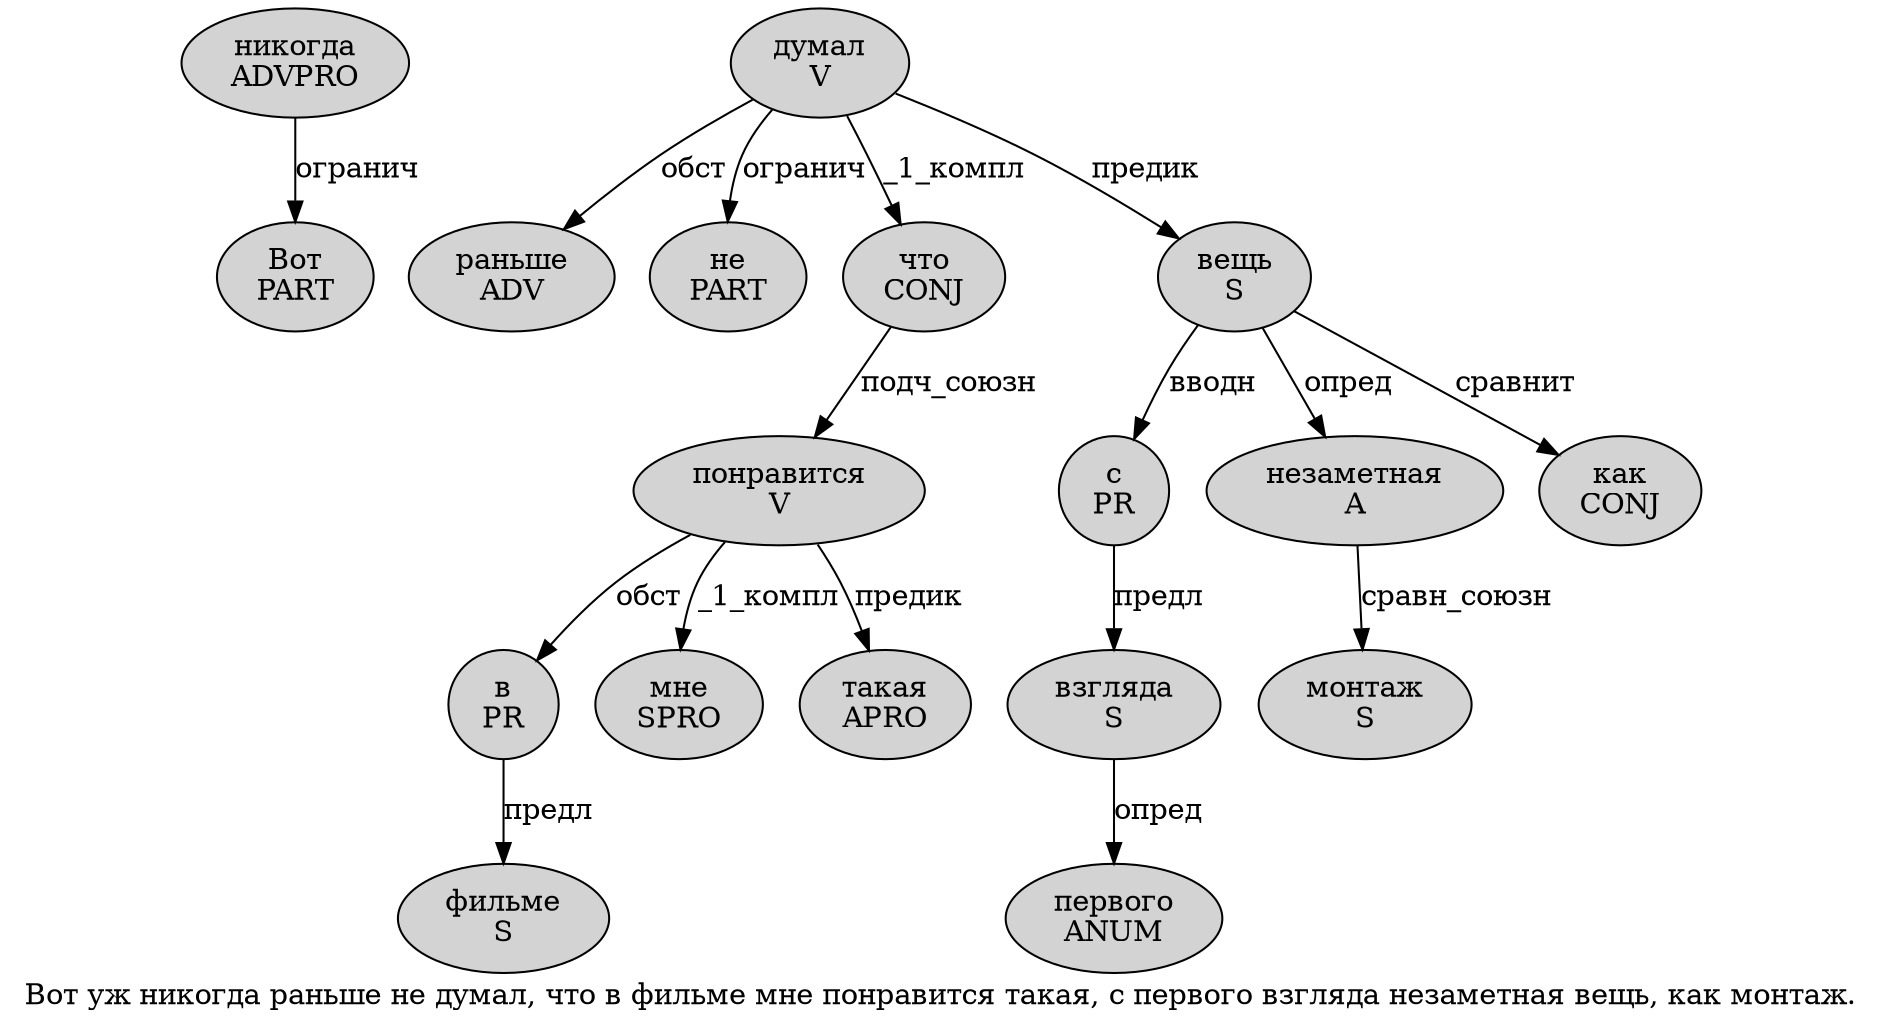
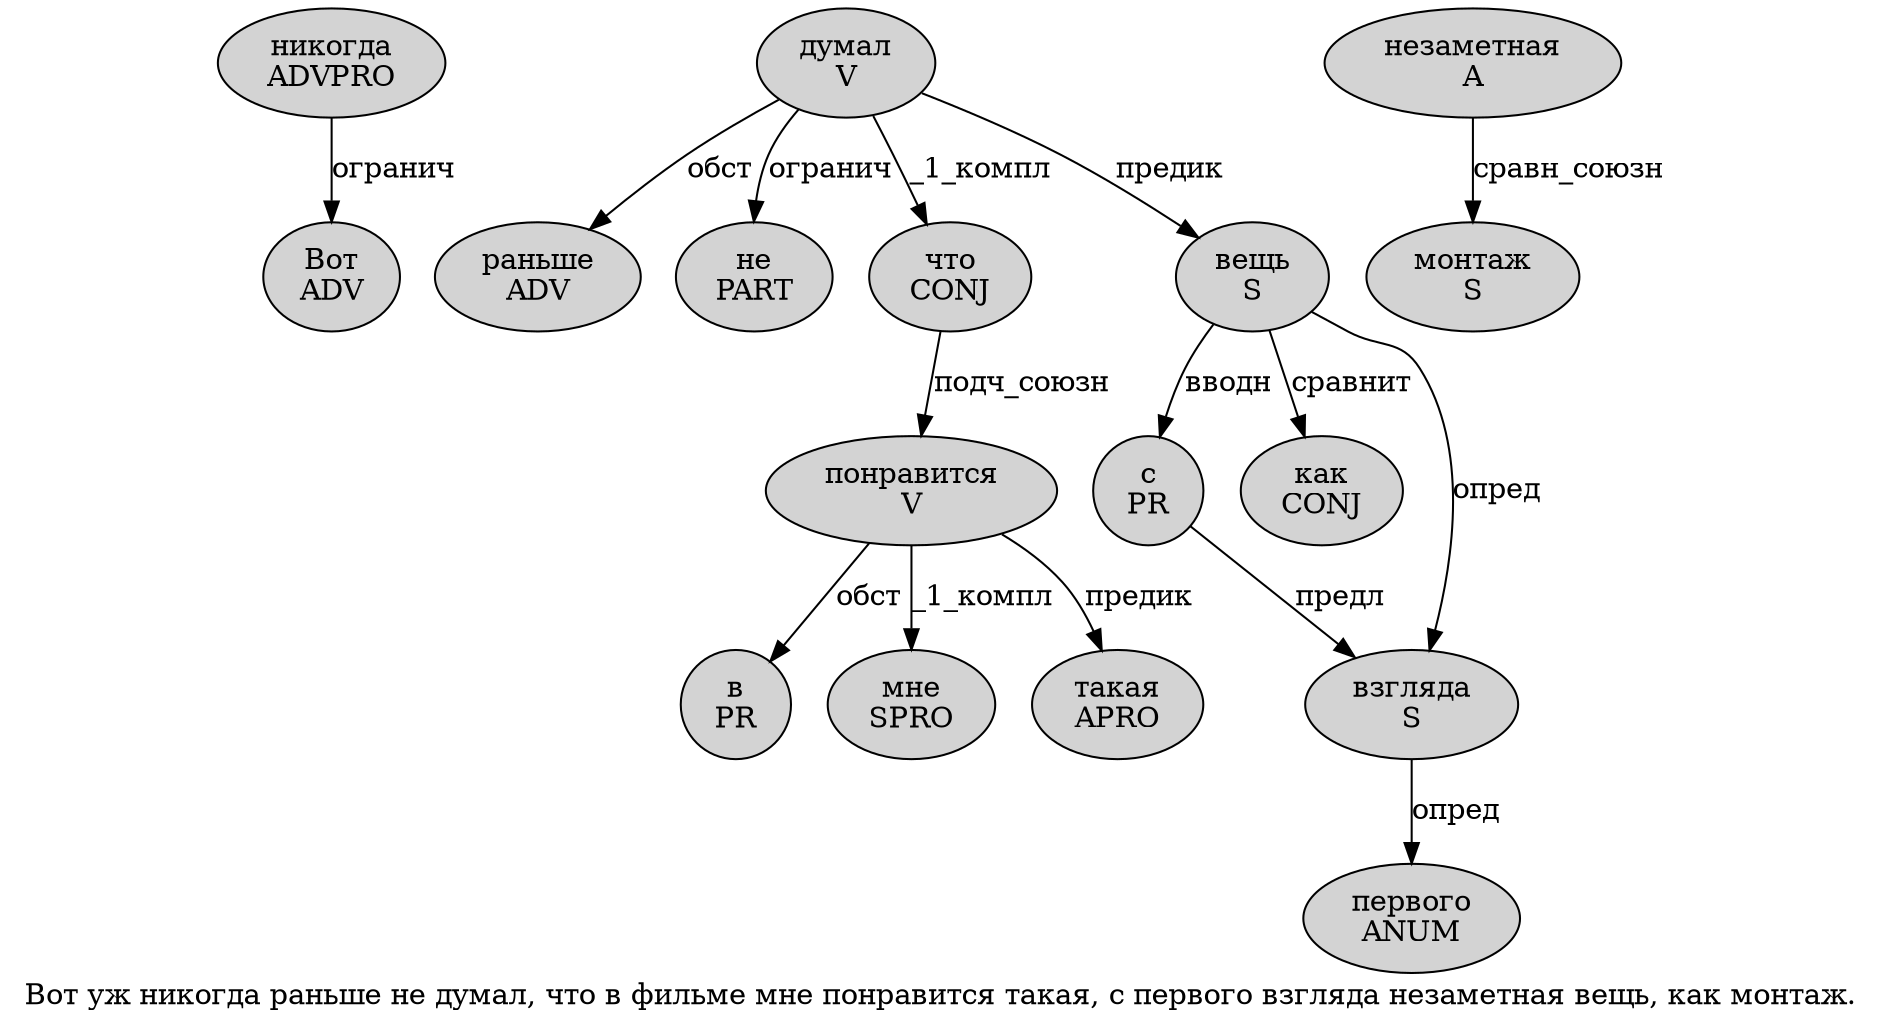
node "Вот PART": label "Вот PART" -> "Вот ADV"
edge "вещь S" -> "незаметная A": now "вещь S" -> "взгляда S"
node "фильме S": removed
